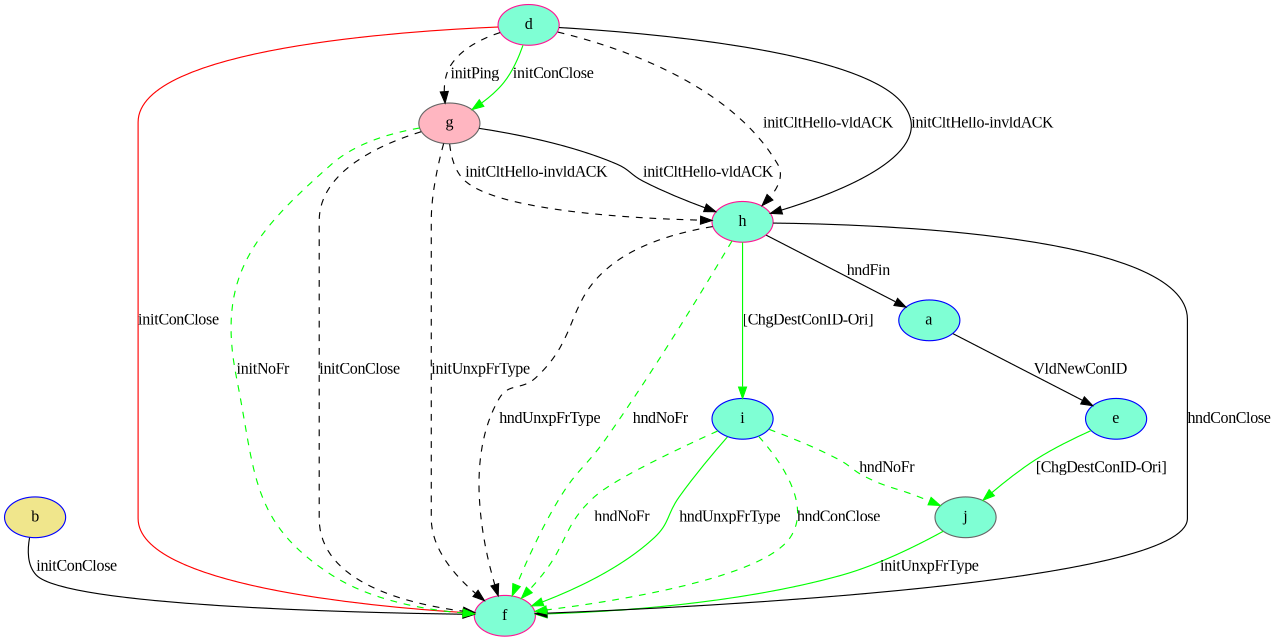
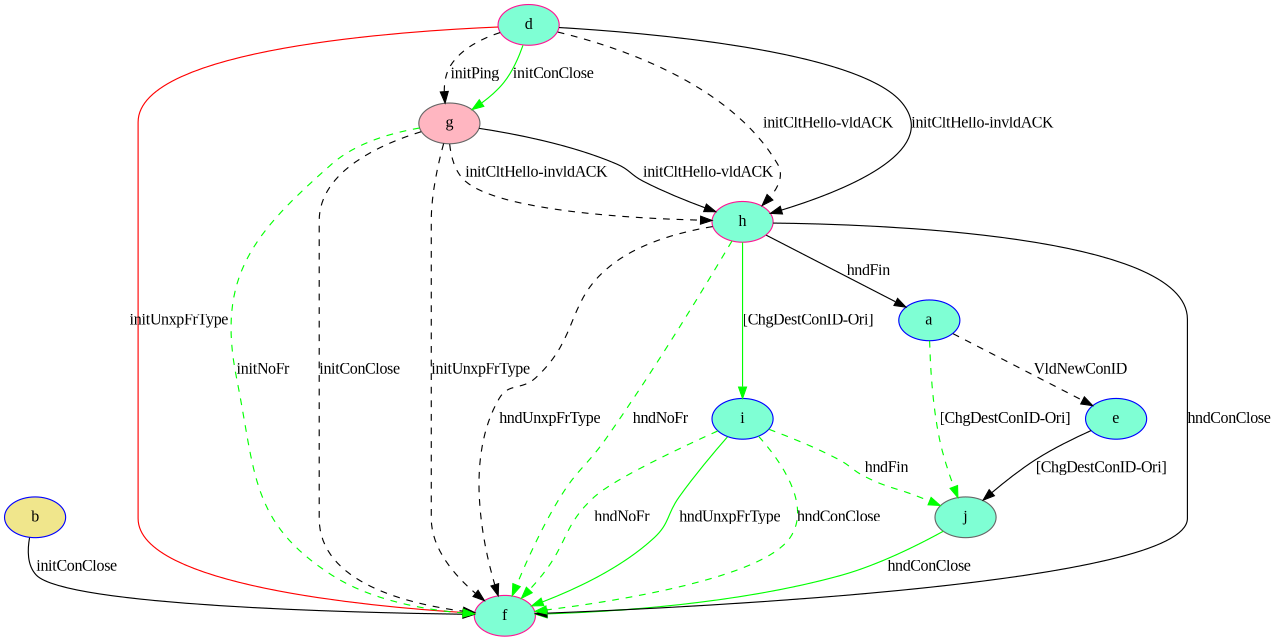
edge "d" -> "f": label "initConClose " -> "initUnxpFrType "
edge "a" -> "e": style solid -> dashed
edge "a" -> "j": added, label "[ChgDestConID-Ori]"
edge "e" -> "j": color green -> black
edge "i" -> "j": label "hndNoFr " -> "hndFin "
edge "j" -> "f": label "initUnxpFrType " -> "hndConClose "
